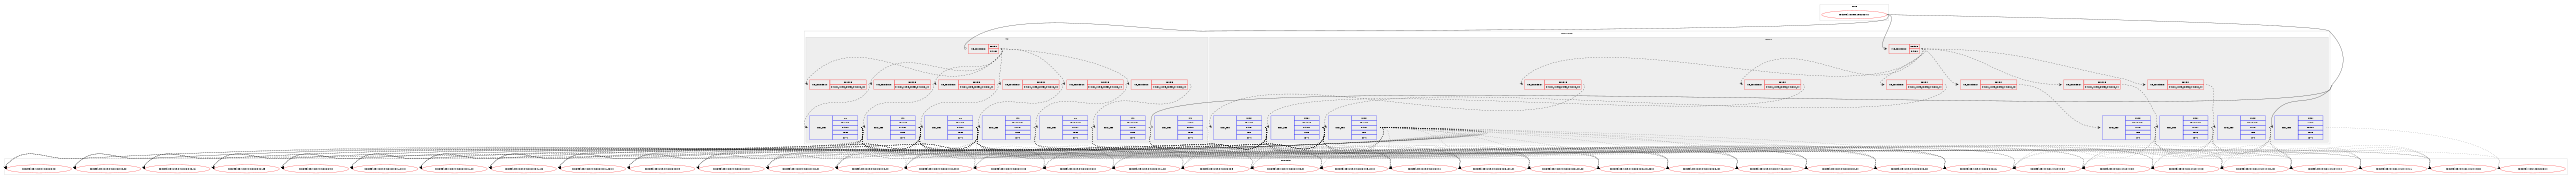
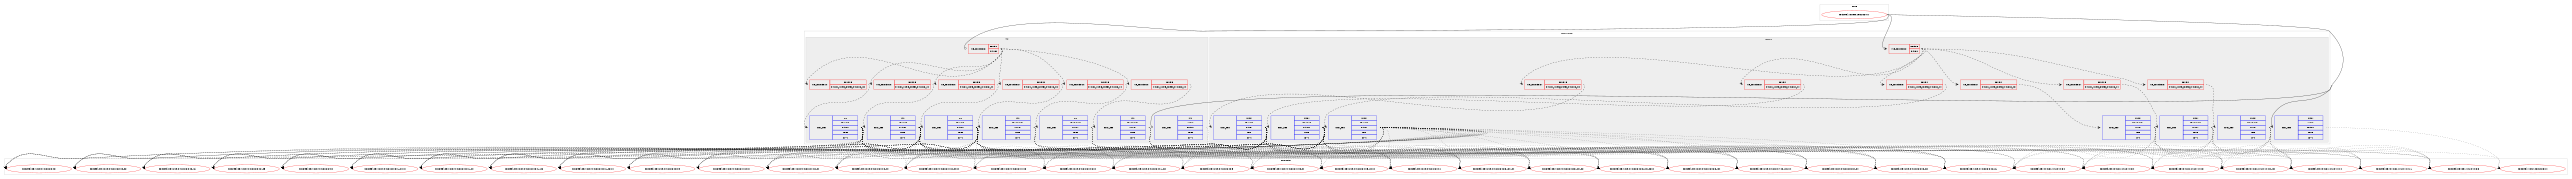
node "portage://dev-python/numpy-2.0.0": label "portage://dev-python/numpy-2.0.0" -> "portage://dev-dev/numpy-2.0.0"
